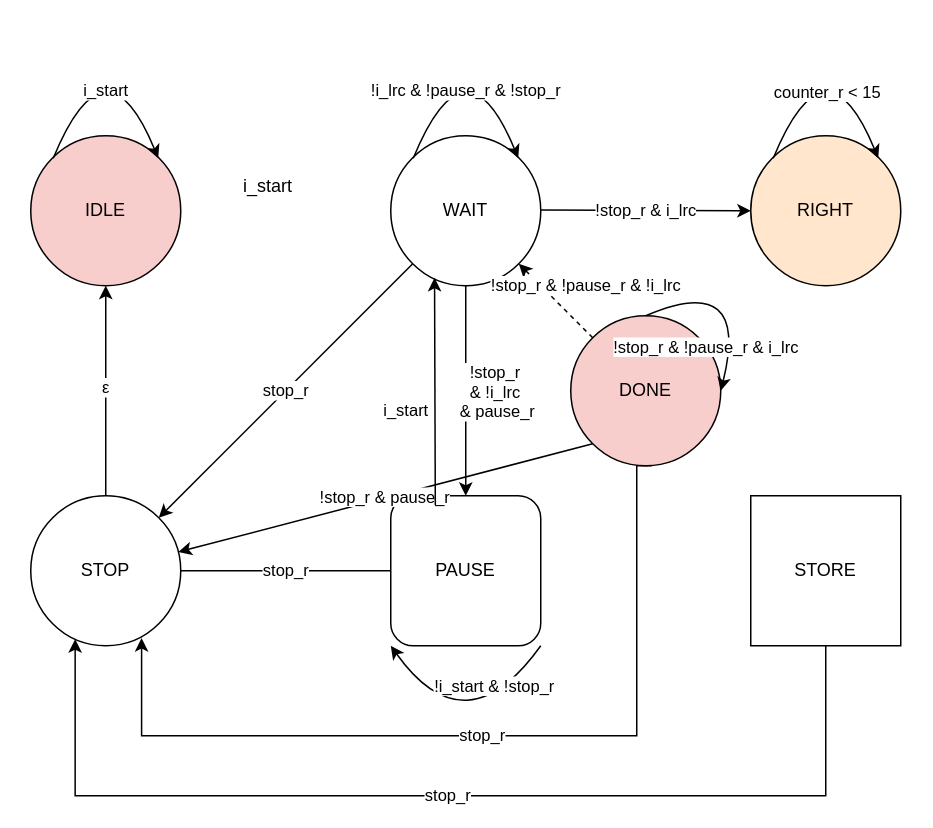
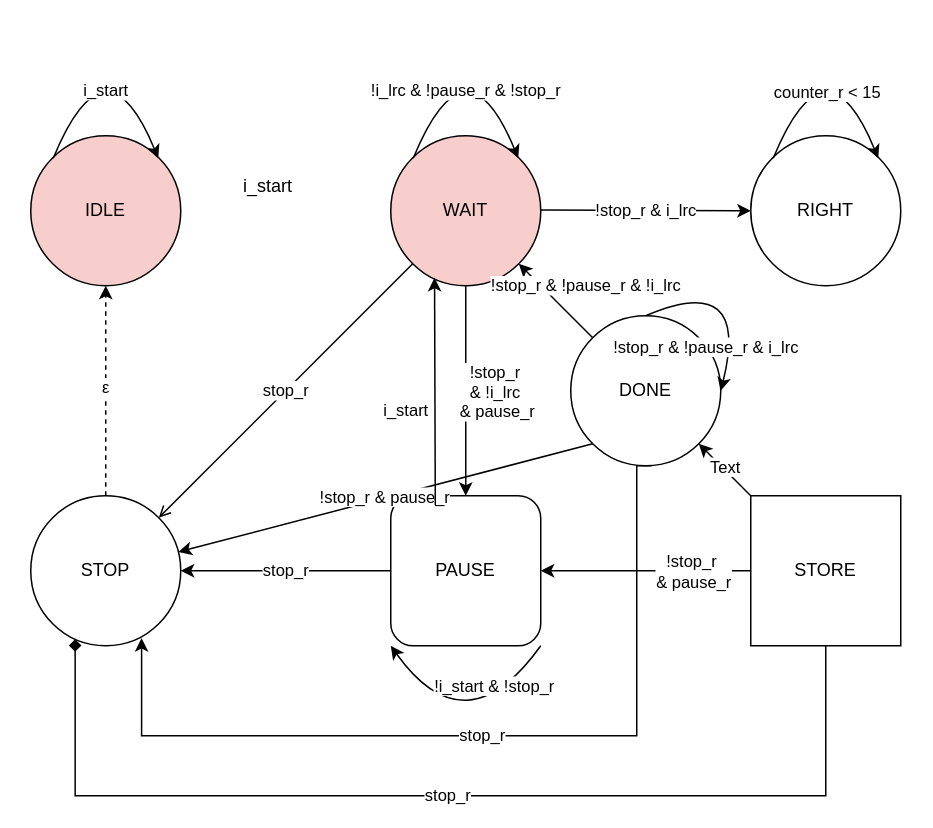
node "WAIT": fillcolor #ffffff -> #f8cecc
node "RIGHT": fillcolor #ffe6cc -> #ffffff
edge "DONE" -> "WAIT": style dashed -> solid
node "DONE": fillcolor #f8cecc -> #ffffff
edge "STOP" -> "IDLE": style solid -> dashed
edge "STORE" -> "DONE": added, label "Text"
edge "WAIT" -> "STOP": arrowhead classic -> open
edge "STOP" -- "PAUSE": arrowhead none -> classic
edge "STORE" -> "PAUSE": added, label "!stop_r & pause_r"
edge "STORE" -> "STOP": arrowhead classic -> diamond
